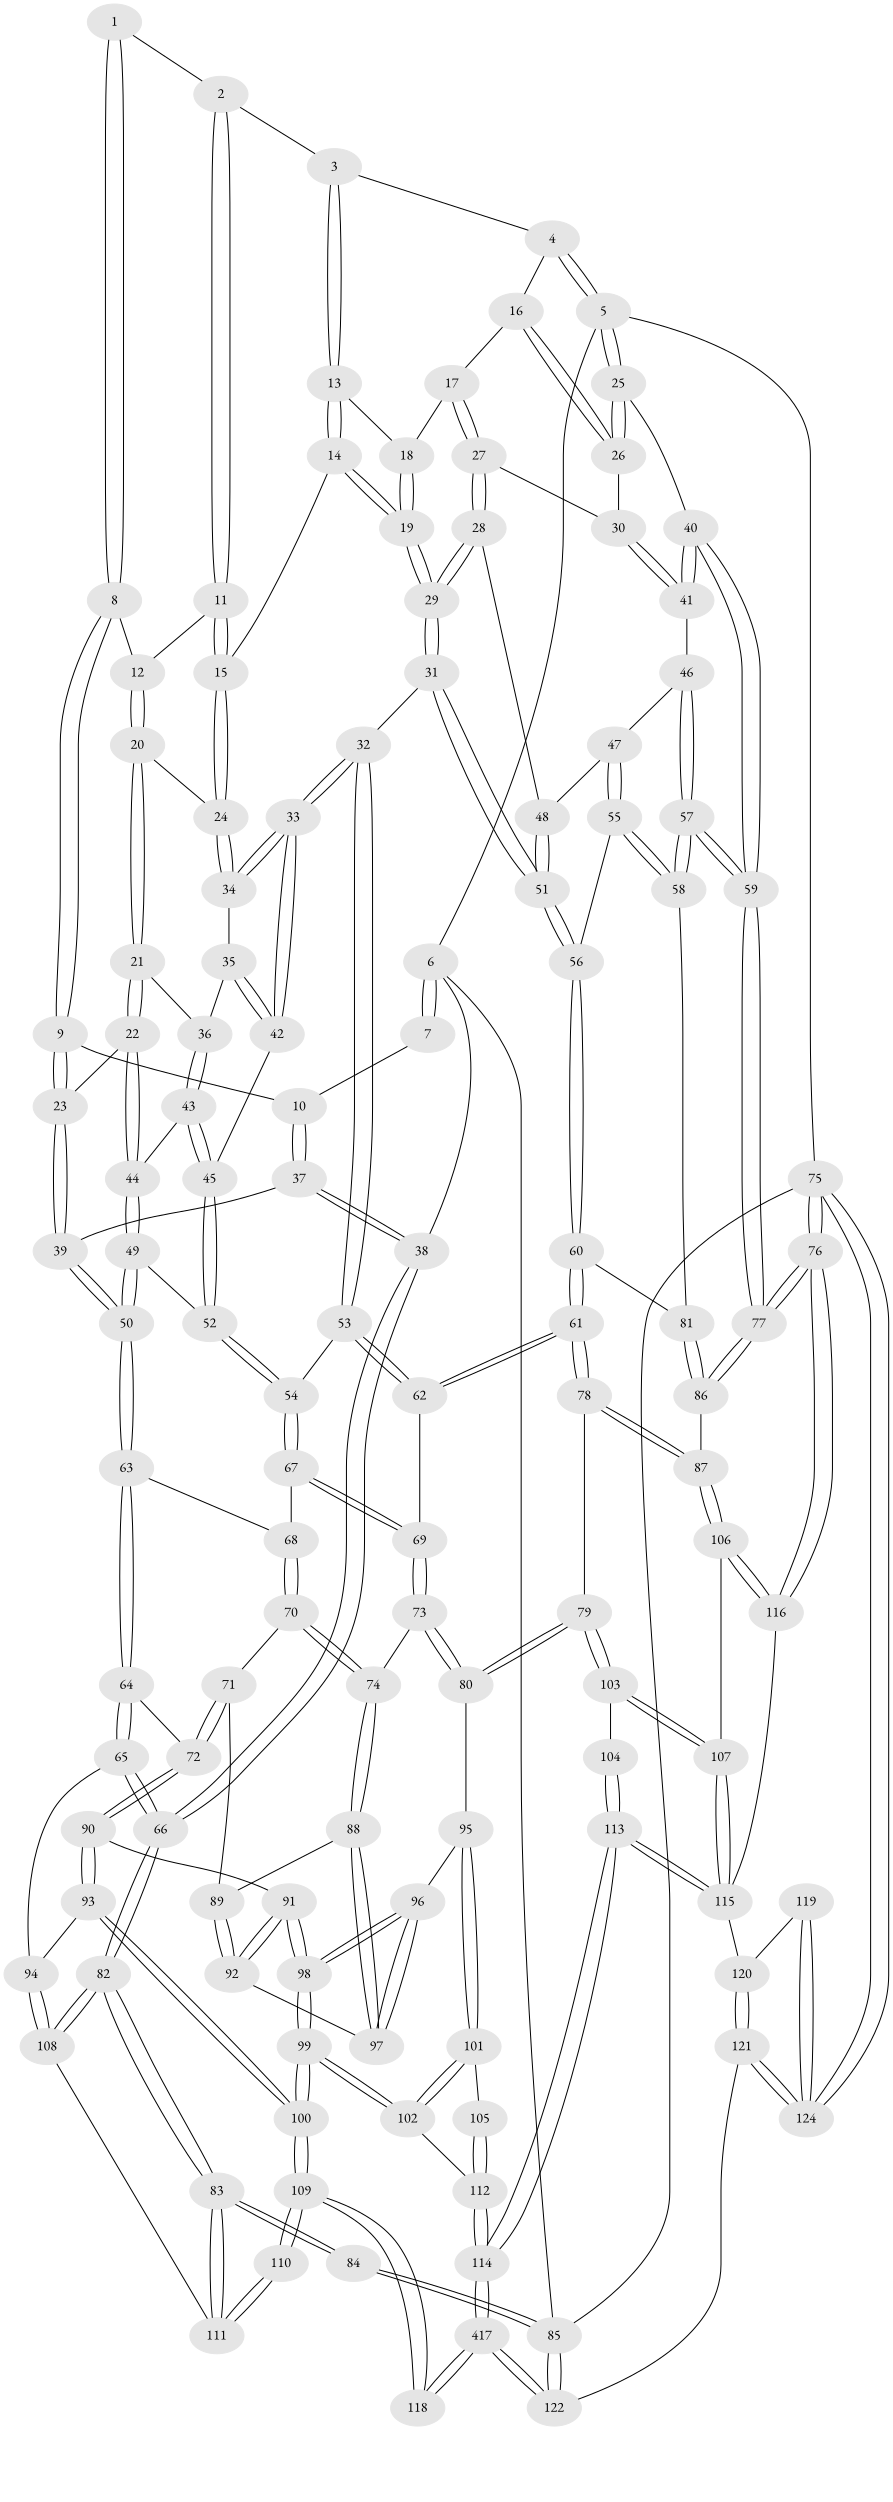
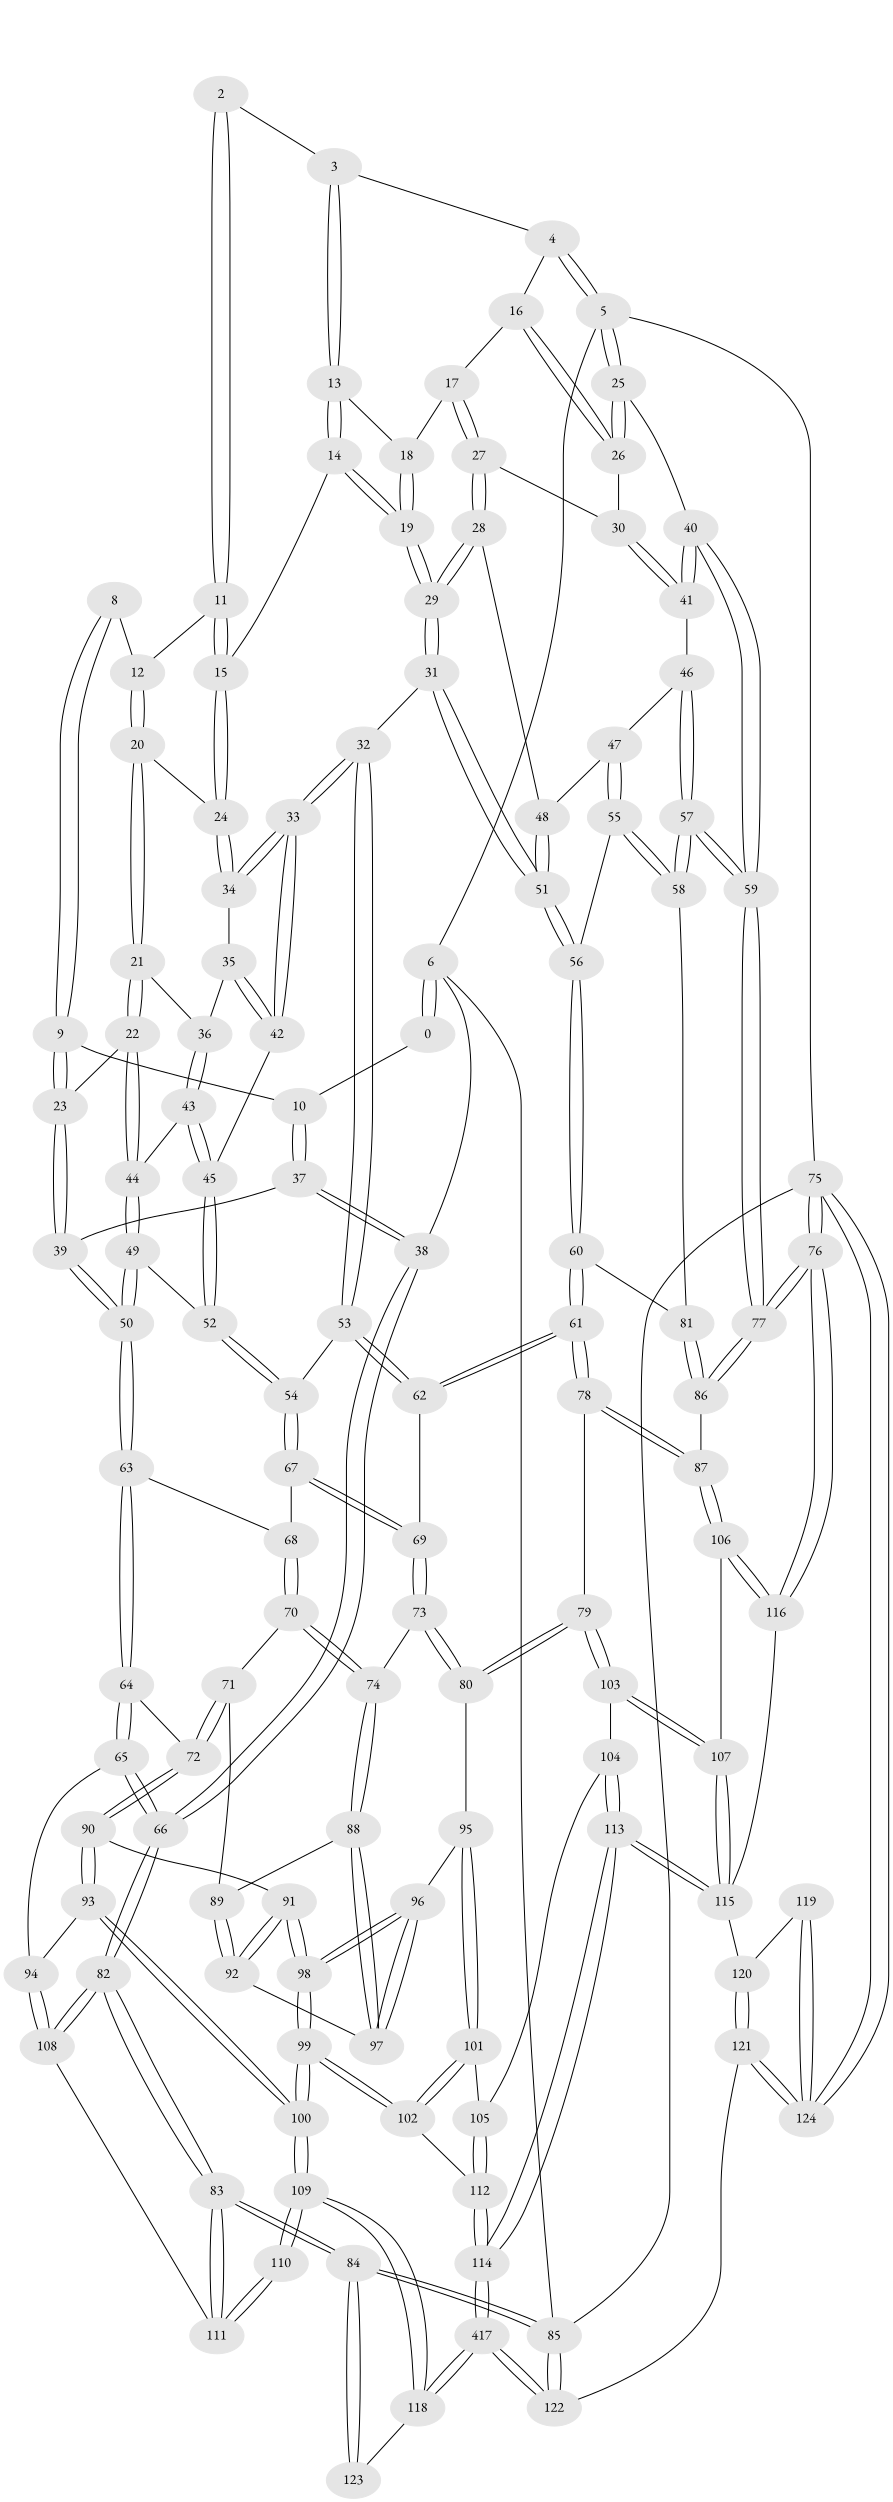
node "1": removed
node "7": label "7" -> "0"
edge "104" -- "105": added
node "123": added
